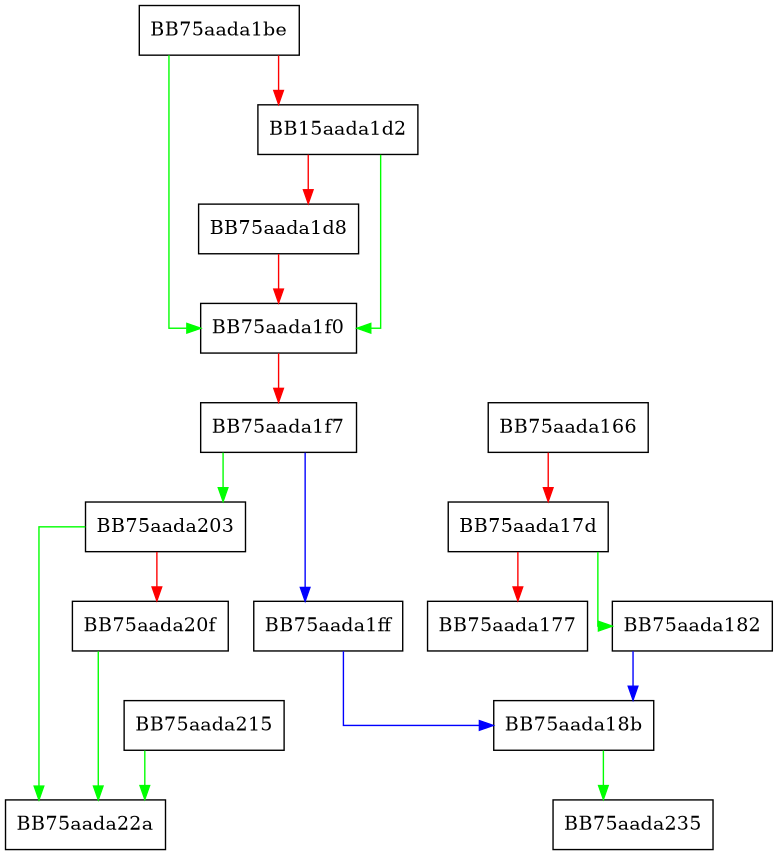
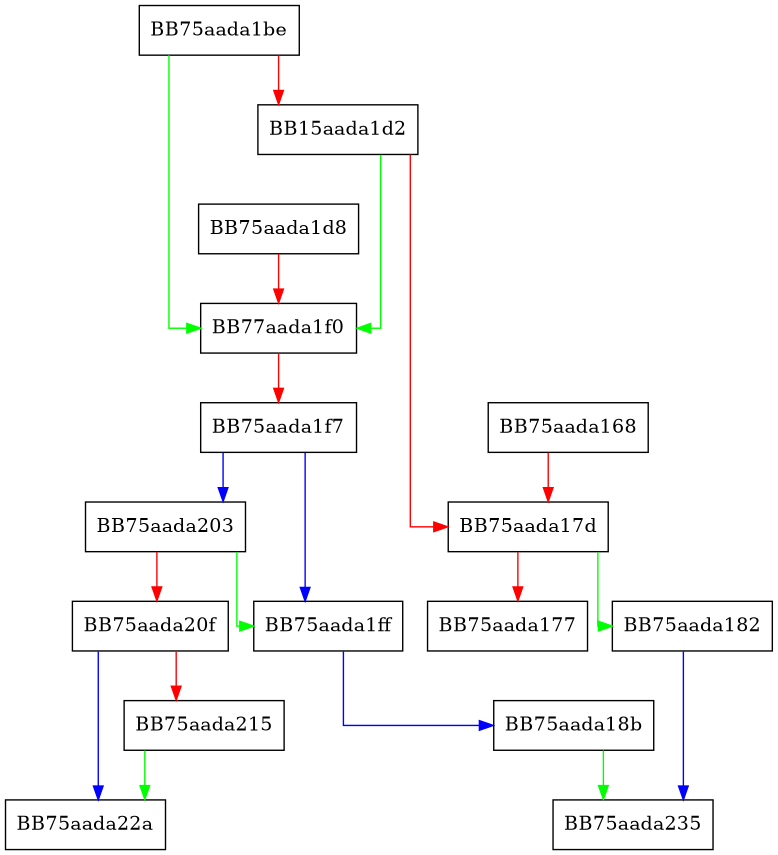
edge "BB15aada1d2" -> "BB75aada1d8": now "BB15aada1d2" -> "BB75aada17d"
node "BB75aada1f0": label "BB75aada1f0" -> "BB77aada1f0"
node "BB75aada166": label "BB75aada166" -> "BB75aada168"
edge "BB75aada1f7" -> "BB75aada203": color green -> blue
edge "BB75aada203" -> "BB75aada22a": now "BB75aada203" -> "BB75aada1ff"
edge "BB75aada20f" -> "BB75aada215": added
edge "BB75aada182" -> "BB75aada18b": now "BB75aada182" -> "BB75aada235"
edge "BB75aada20f" -> "BB75aada22a": color green -> blue
